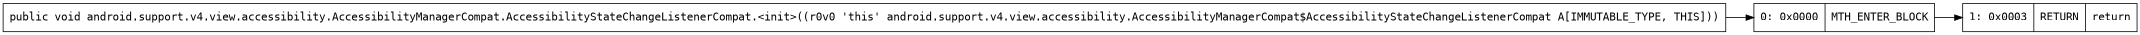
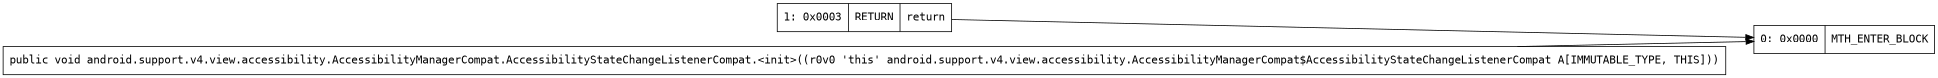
edge "0: 0x0000" -> "1: 0x0003": reversed
